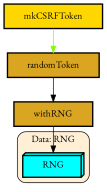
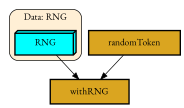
node "mkCSRFToken": removed
edge "withRNG" -> "RNG": reversed
